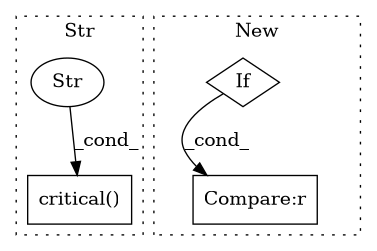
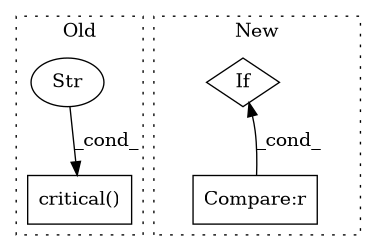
cluster "Str": label "Str" -> "Old"
edge "If" -> "Compare:r": reversed
